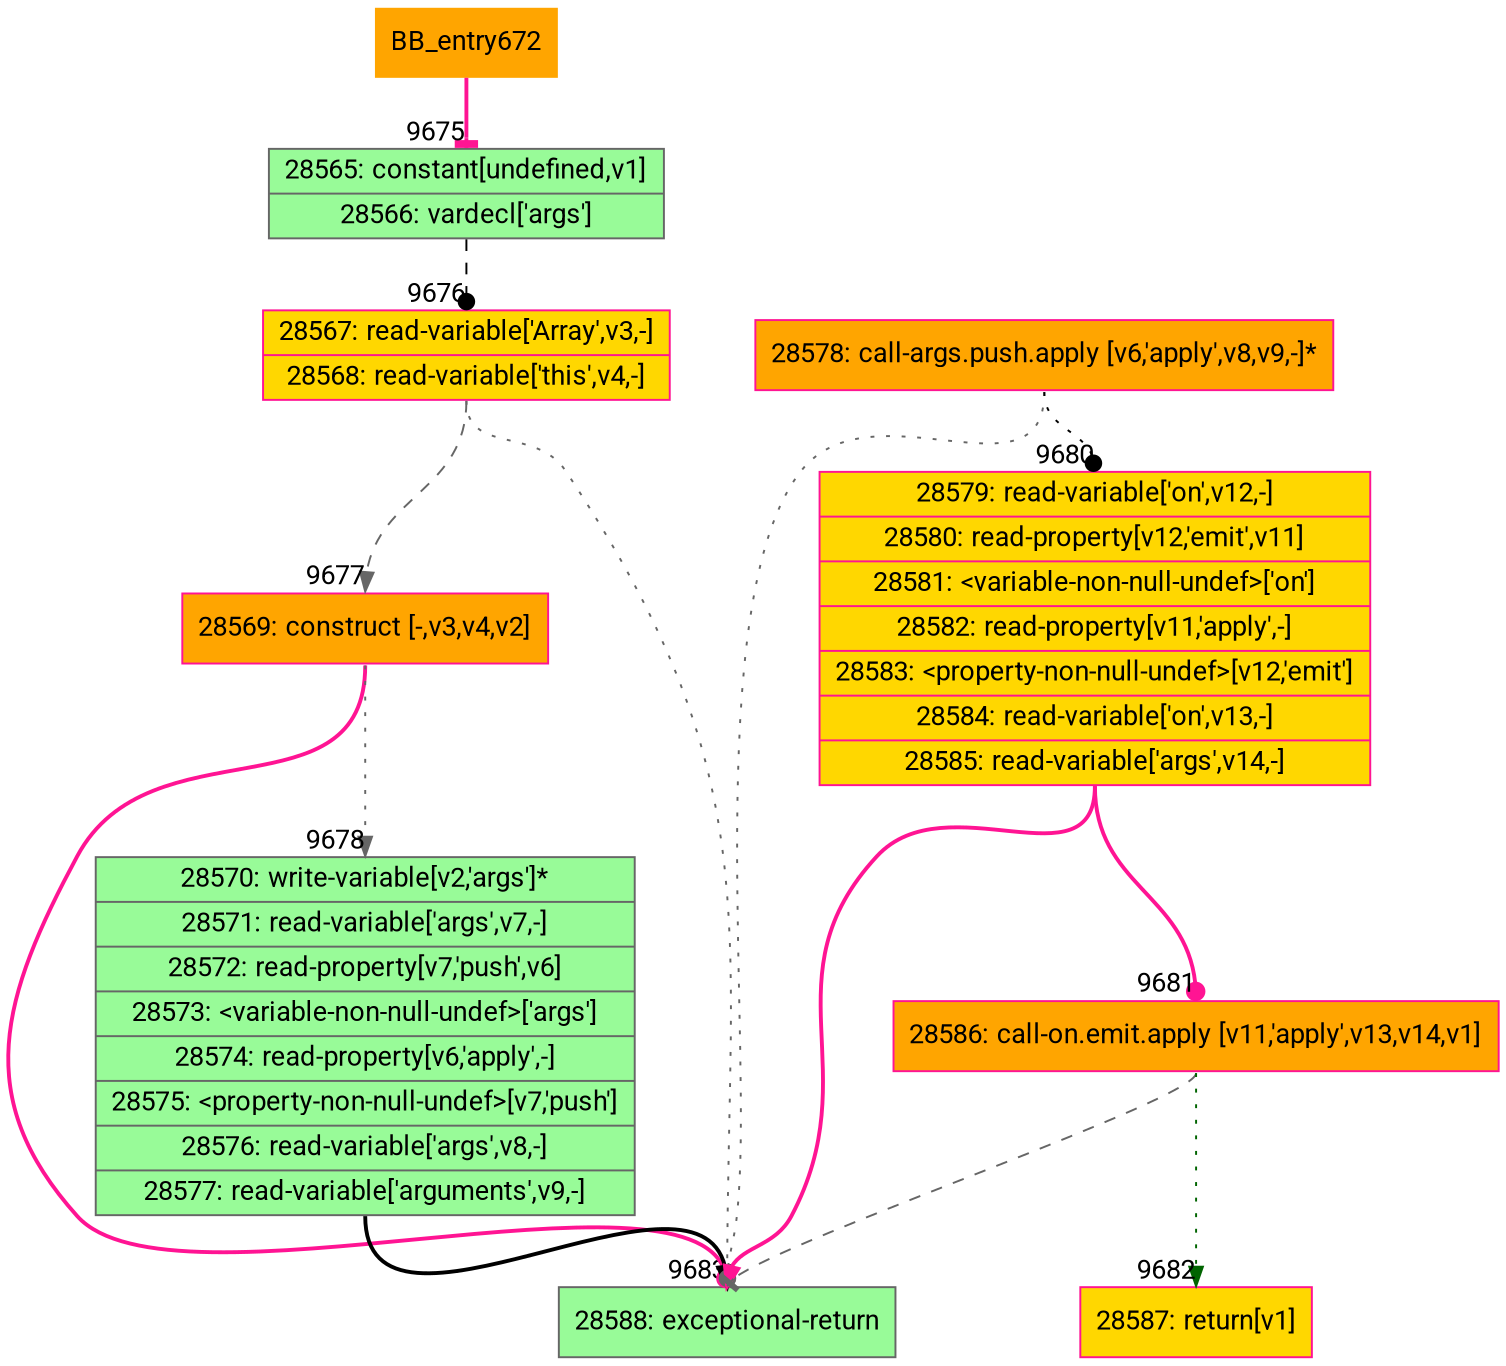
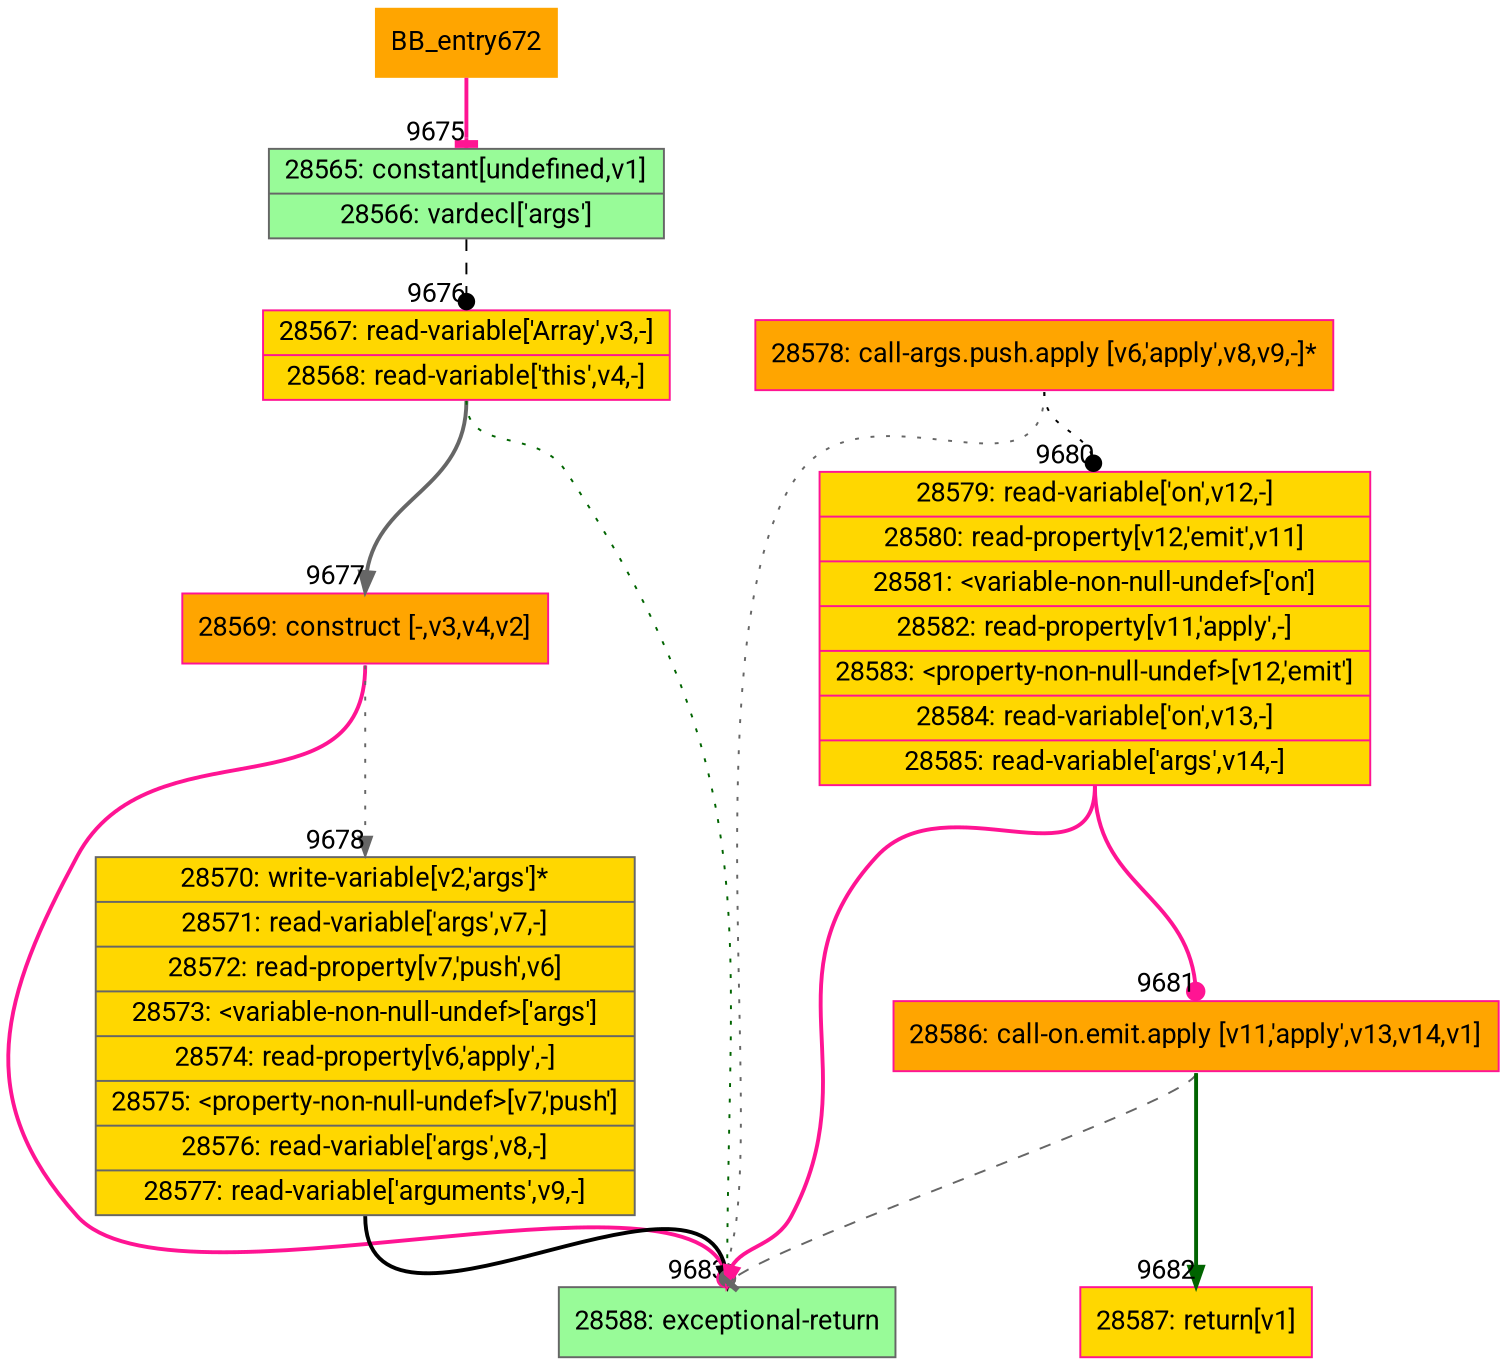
edge "28567: read-variable['Array',v3,-]" -> "28569: construct [-,v3,v4,v2]": style dashed -> bold
edge "28567: read-variable['Array',v3,-]" -> "28588: exceptional-return": color gray40 -> darkgreen
node "28570: write-variable[v2,'args']*": fillcolor palegreen -> gold
edge "28586: call-on.emit.apply [v11,'apply',v13,v14,v1]" -> "28587: return[v1]": style dotted -> bold
